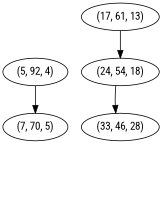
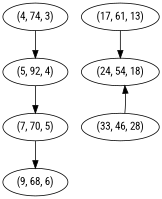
node "(4, 74, 3)": added
edge "(24, 54, 18)" -> "(33, 46, 28)": reversed
node "(9, 68, 6)": added
